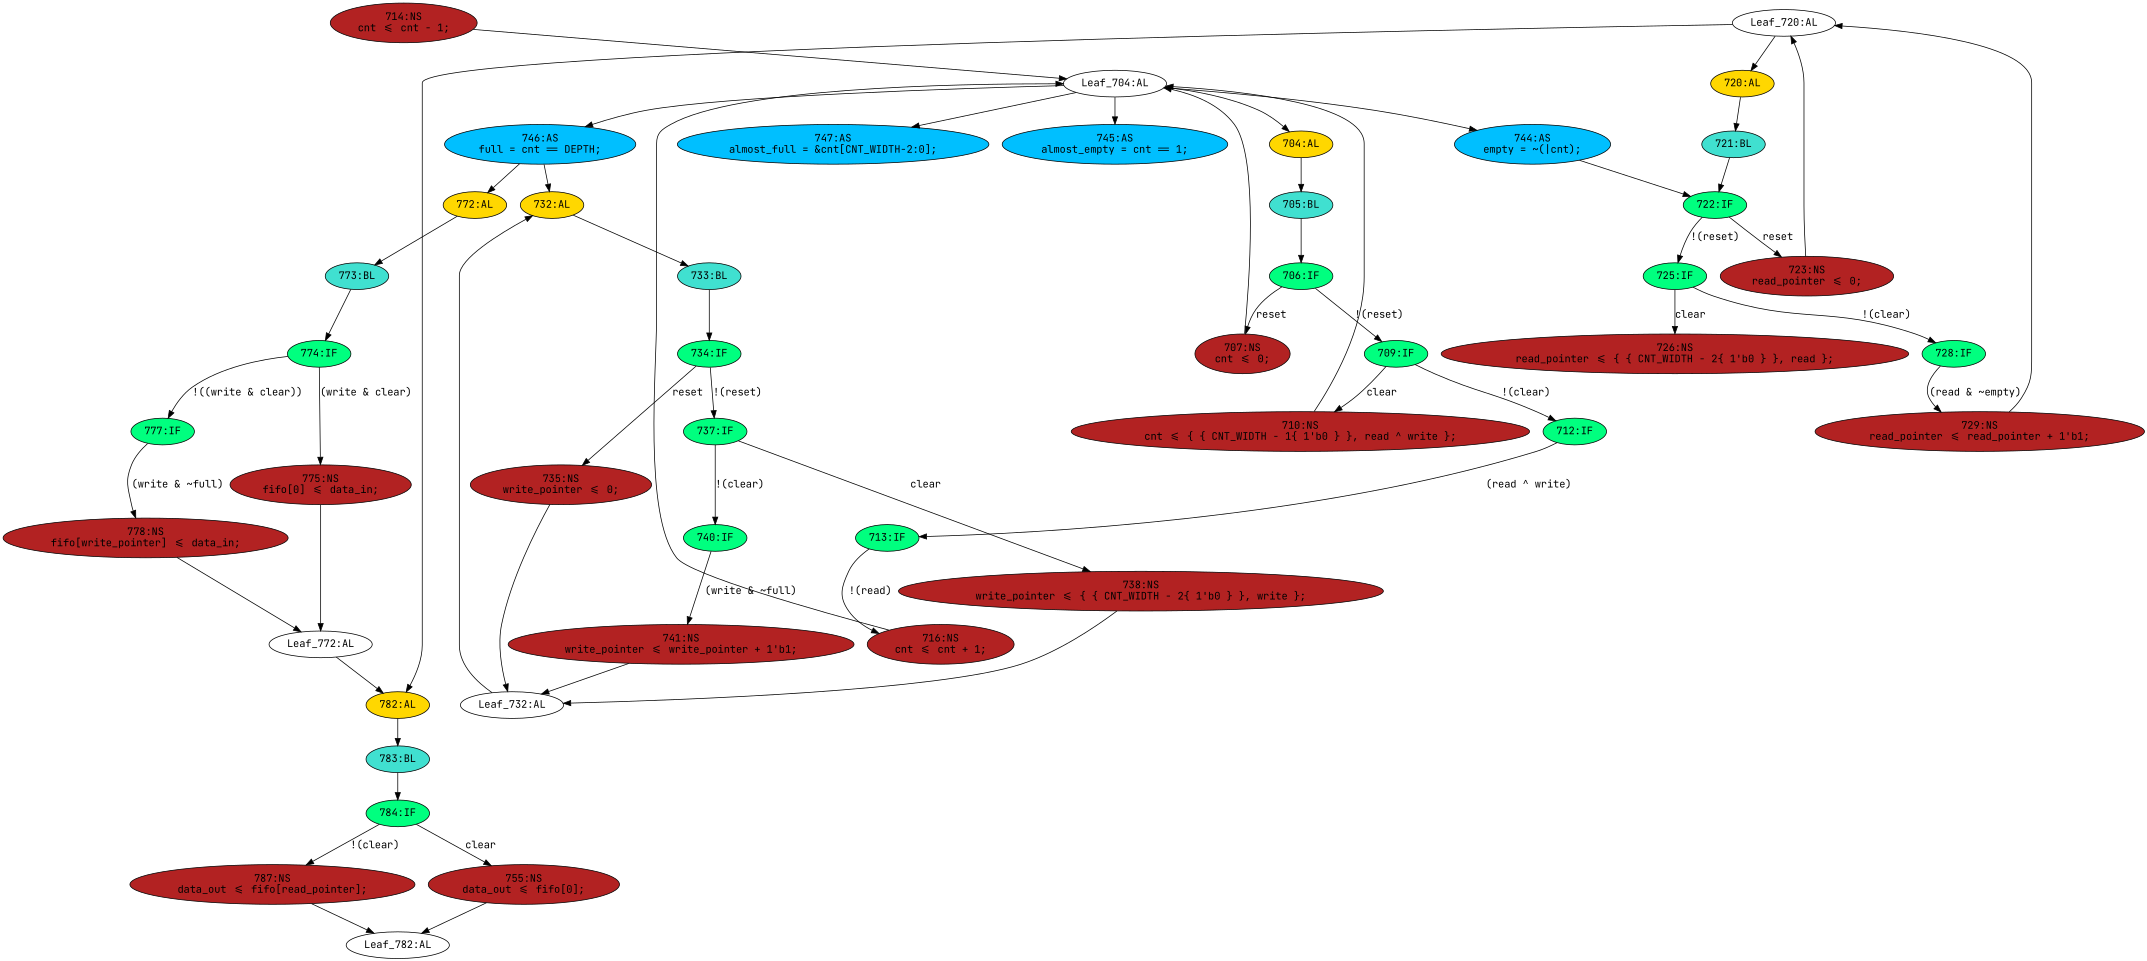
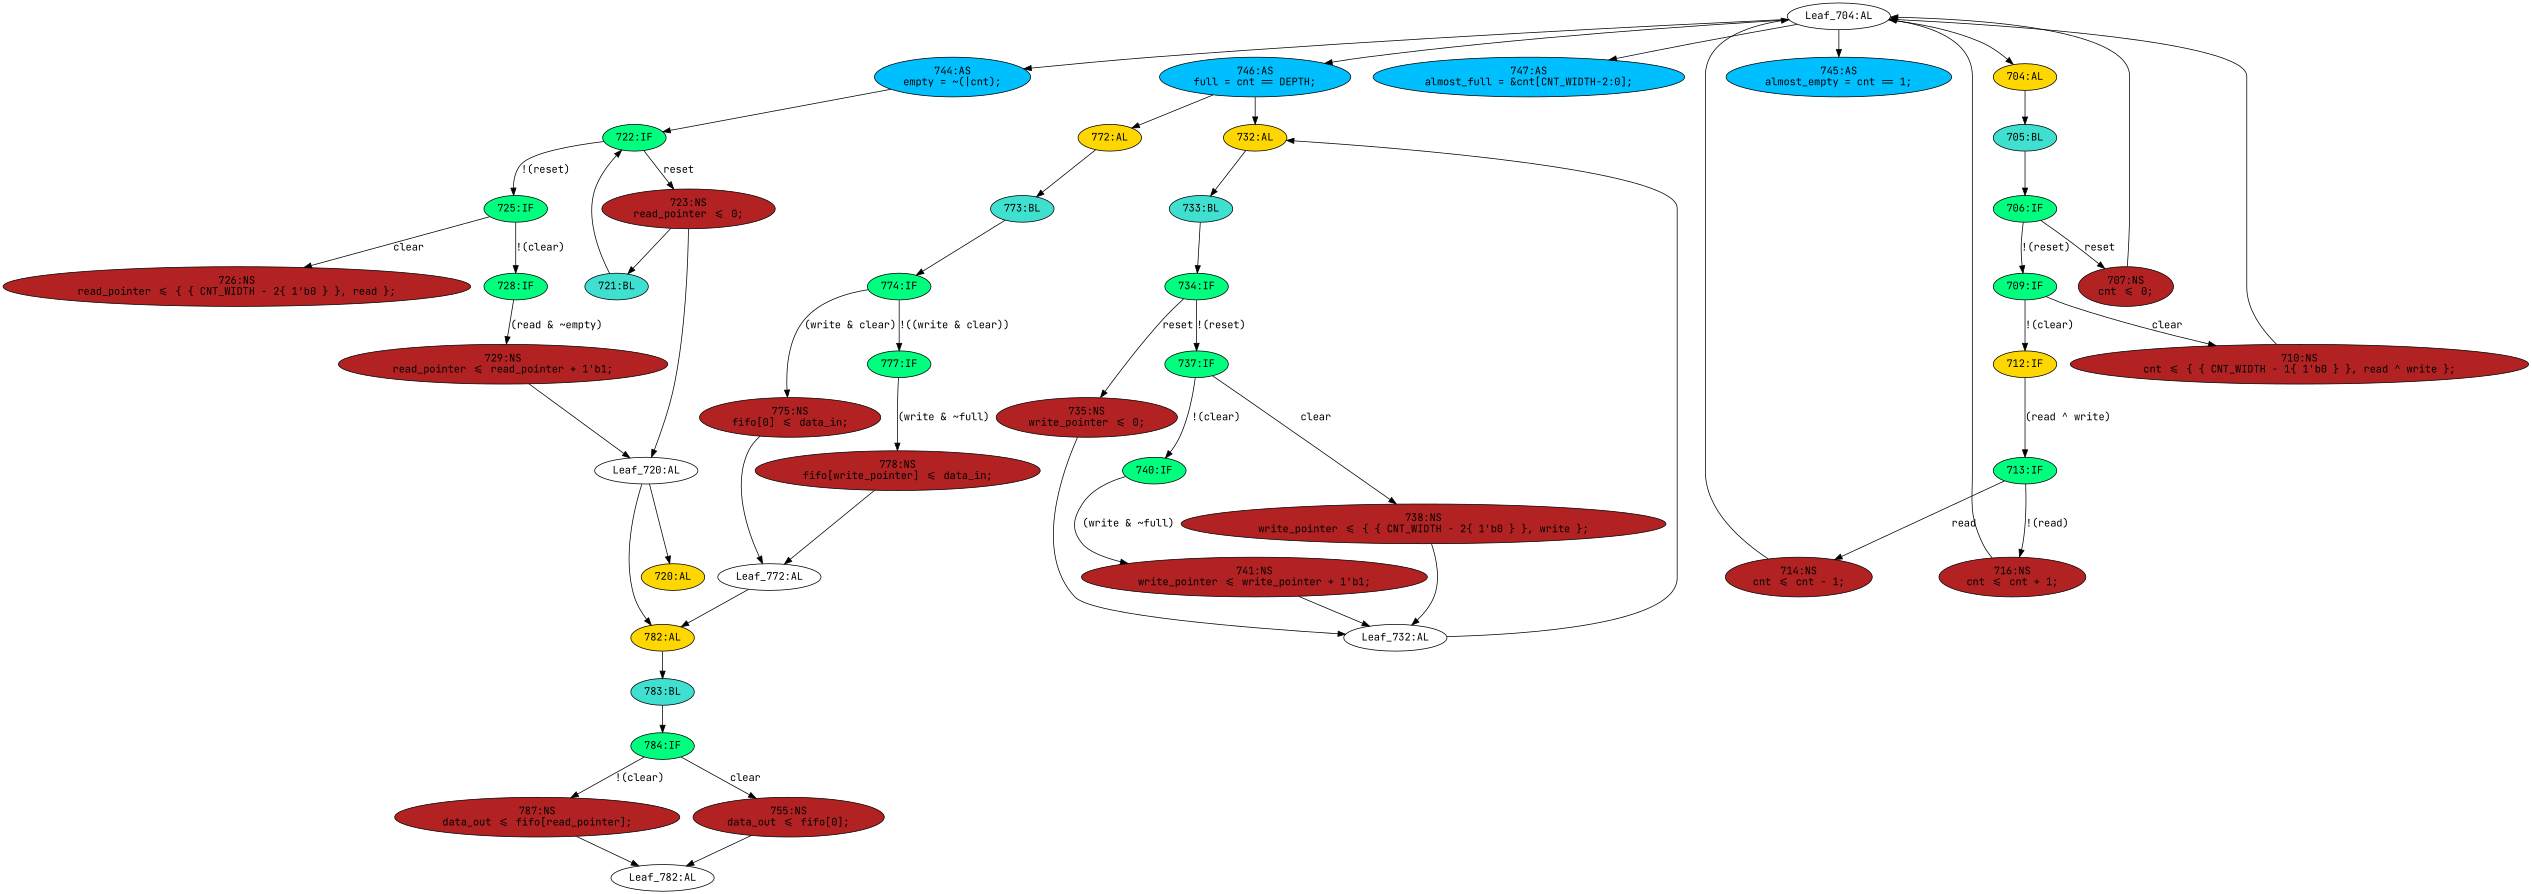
edge "720:AL" -> "721:BL": now "723:NS read_pointer <= 0;" -> "721:BL"
node "712:IF": fillcolor springgreen -> gold
edge "713:IF" -> "714:NS cnt <= cnt - 1;": added, label "read"
